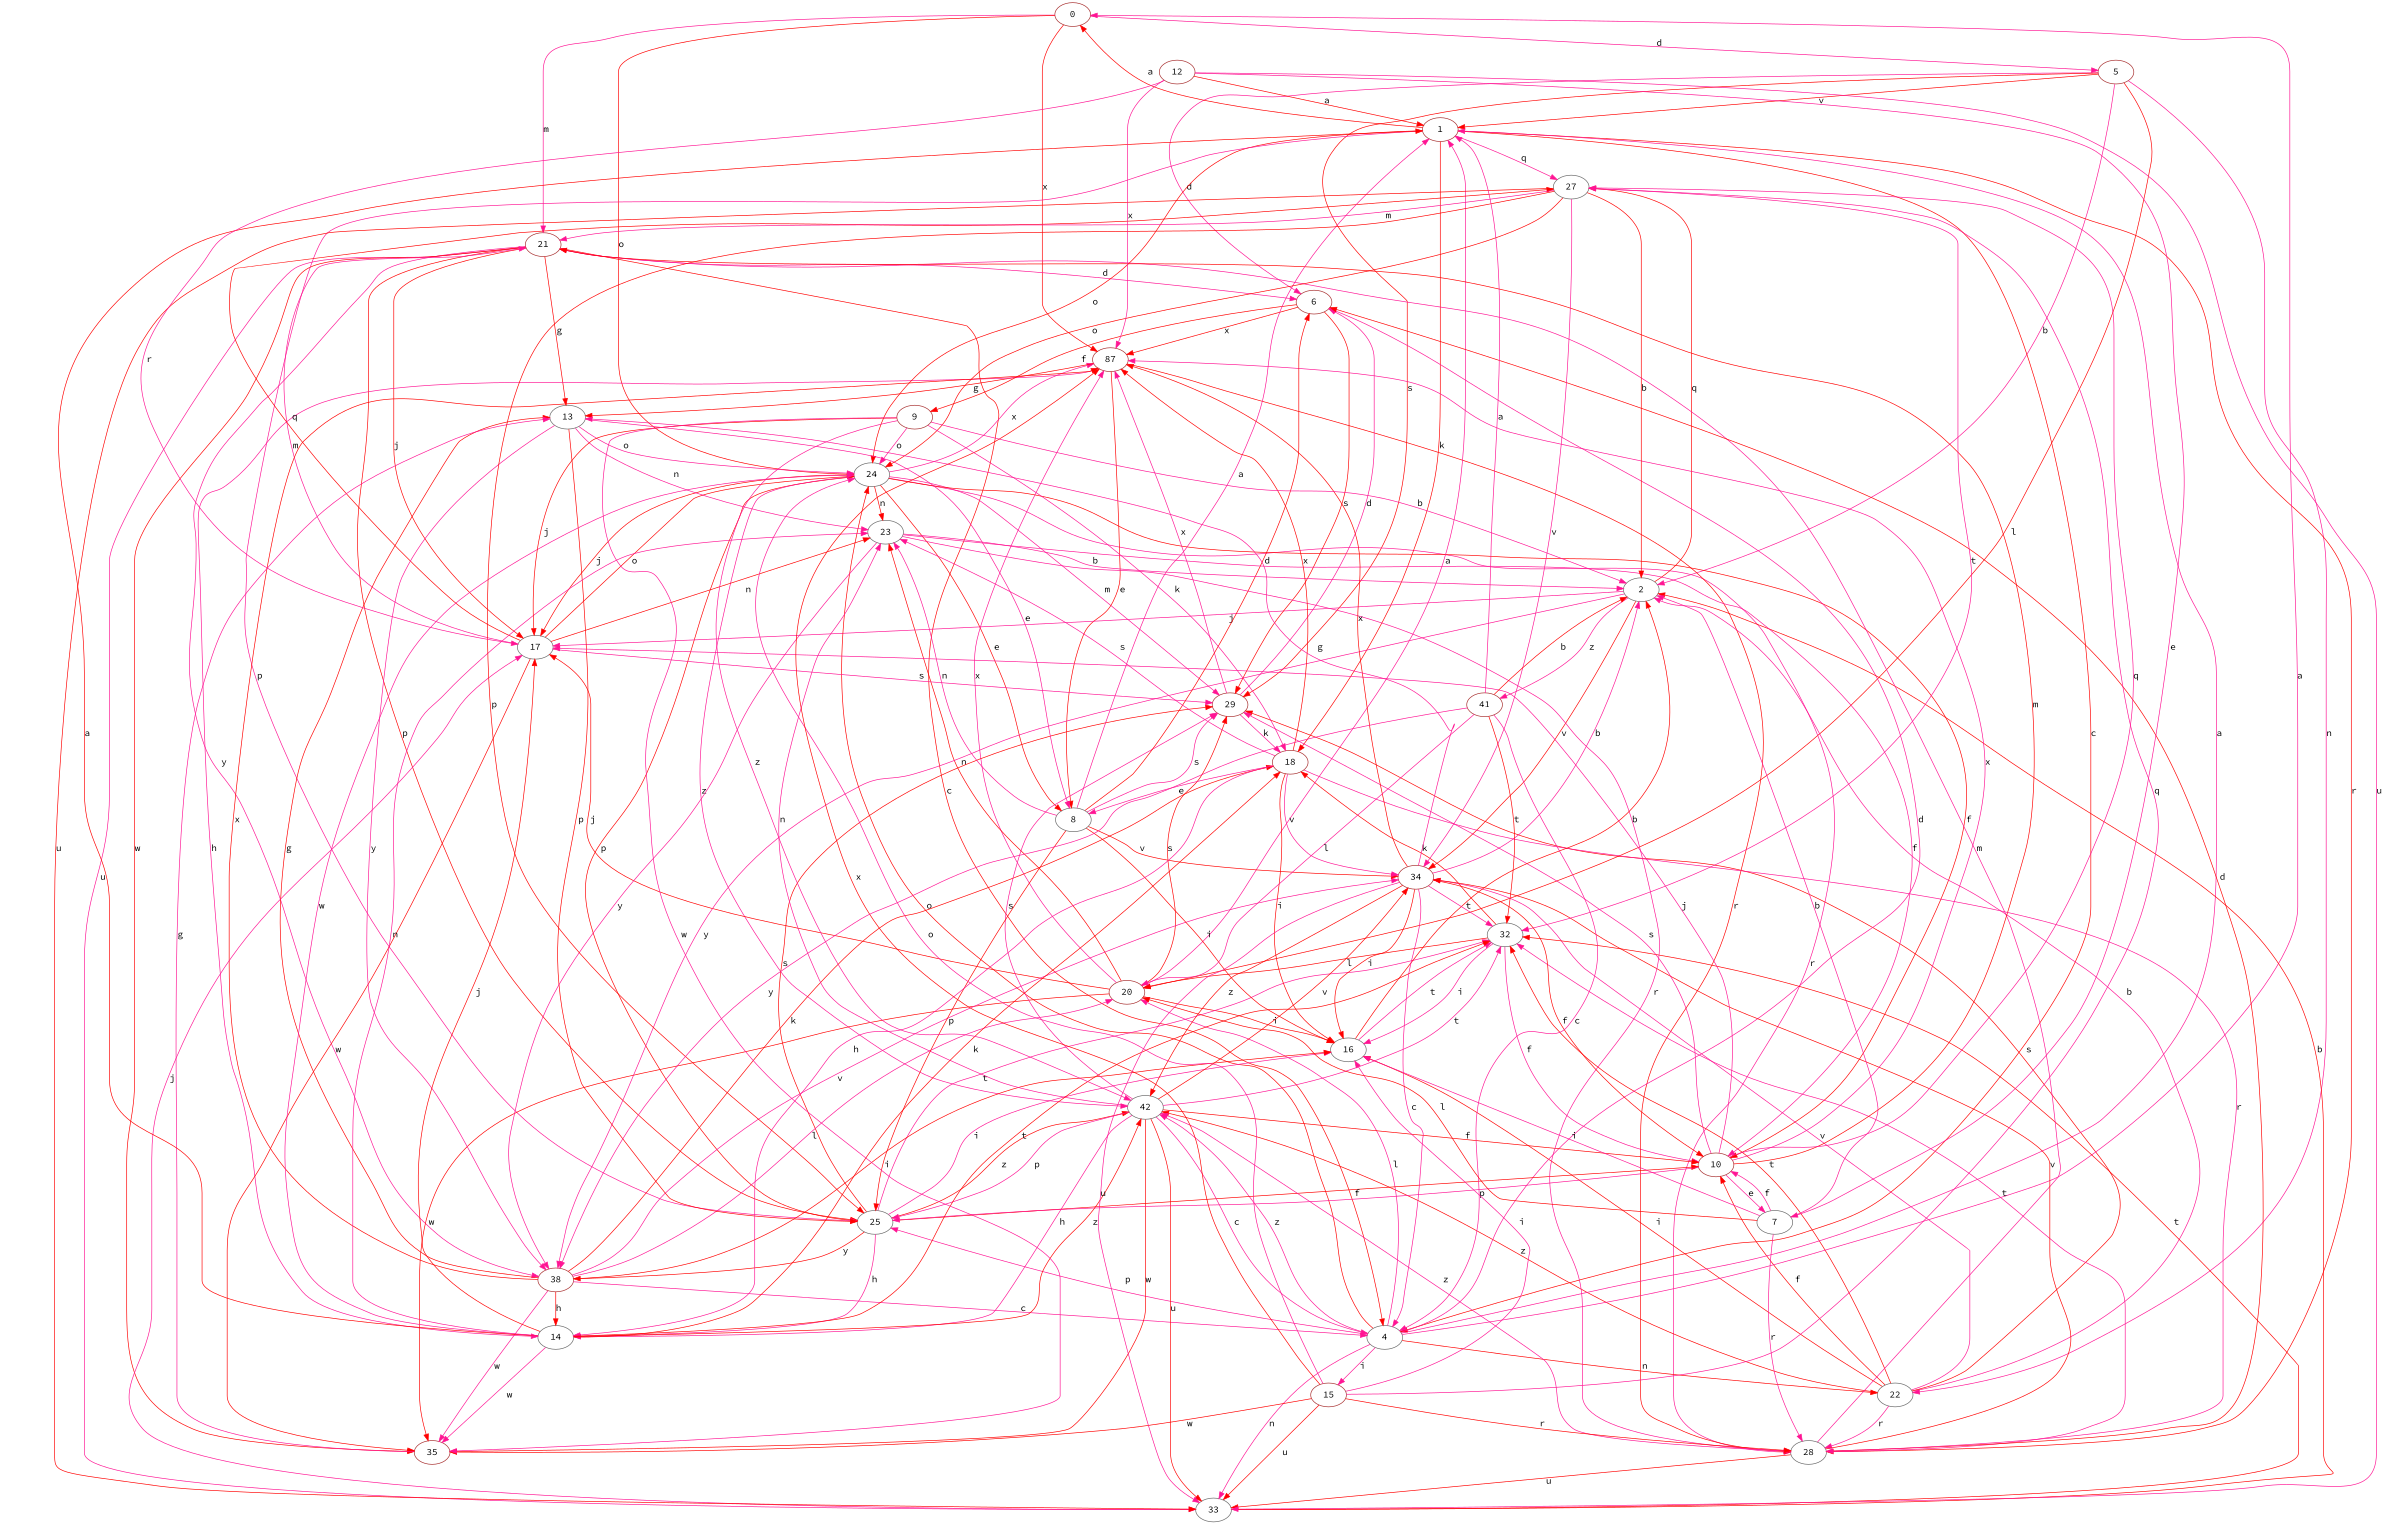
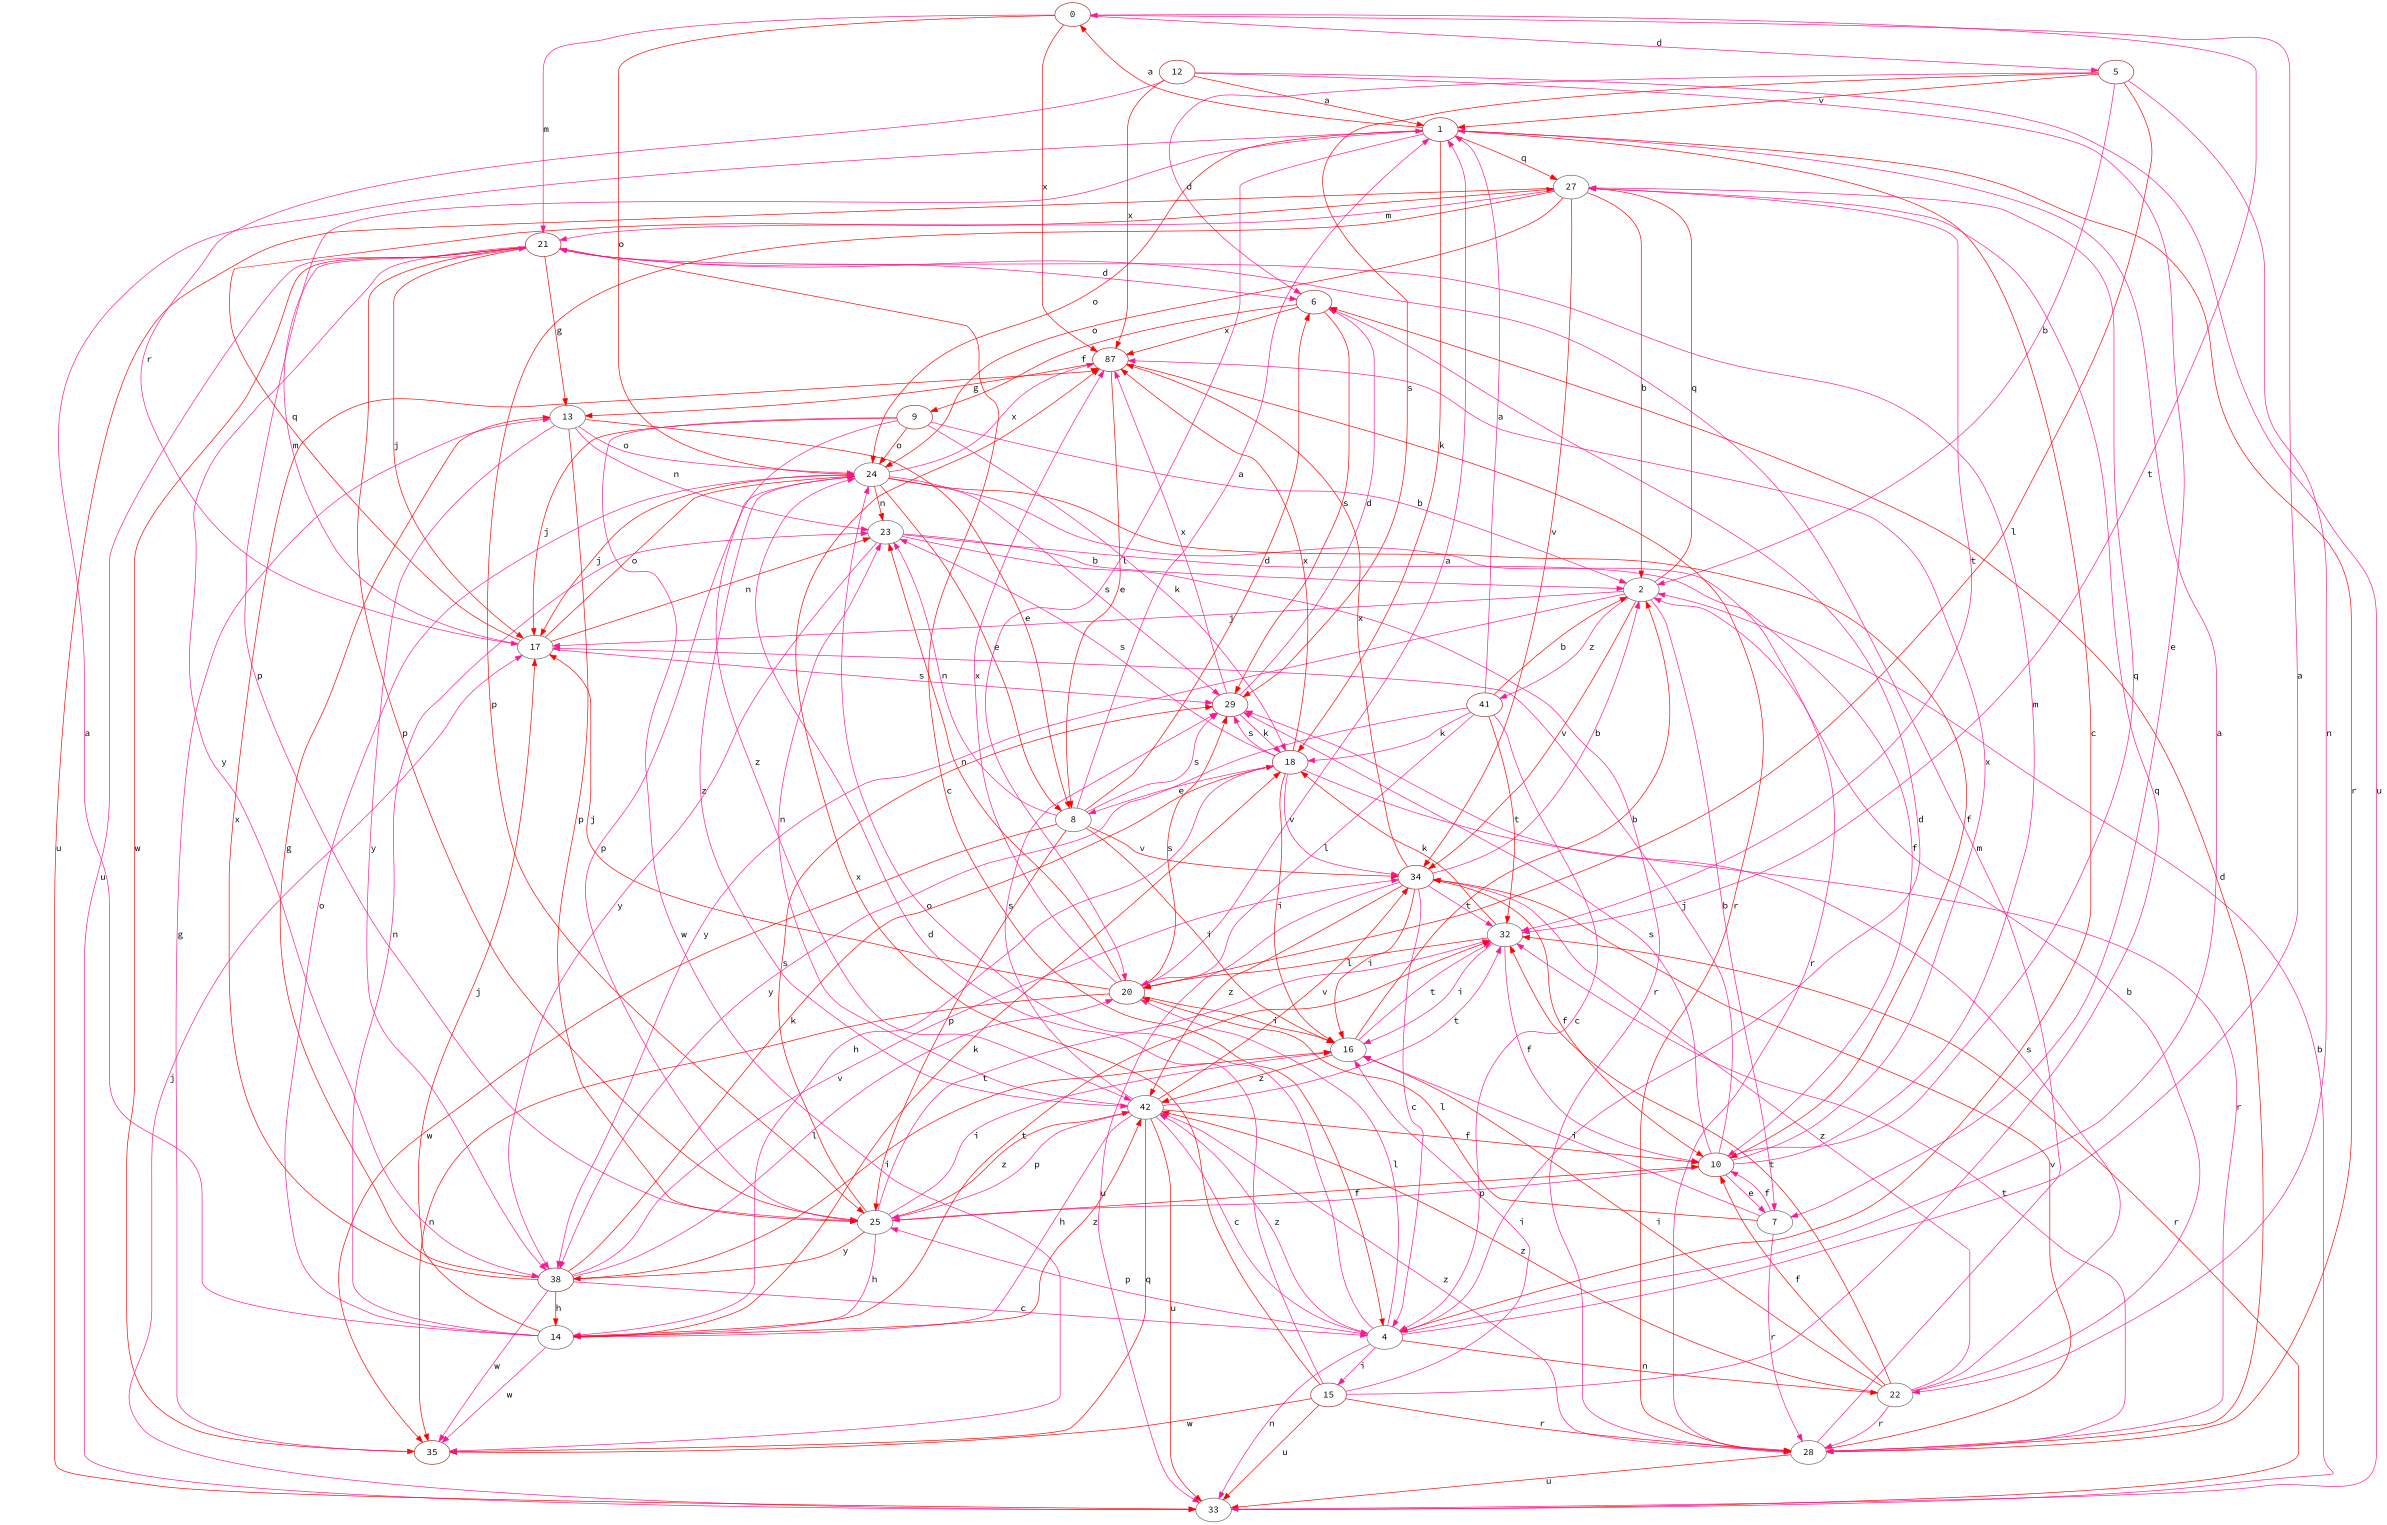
edge "0" -> "32": added, label "t"
edge "1" -> "27": color deeppink -> red
edge "12" -> "87": color deeppink -> red
edge "14" -> "1": color red -> deeppink
edge "10" -> "21": color red -> deeppink
edge "9" -> "24": color deeppink -> red
edge "13" -> "8": color deeppink -> red
edge "34" -> "13": removed, label "g"
edge "1" -> "20": added, label "l"
edge "27" -> "34": color deeppink -> red
edge "24" -> "29": label "m" -> "s"
edge "87" -> "14": removed, label "h"
edge "18" -> "29": added, label "s"
edge "41" -> "18": added, label "k"
edge "24" -> "25": color red -> deeppink
edge "14" -> "24": label "w" -> "o"
edge "7" -> "2": reversed
edge "22" -> "29": color red -> deeppink
edge "15" -> "24": label "o" -> "d"
edge "4" -> "24": color red -> deeppink
edge "16" -> "42": added, label "z"
edge "17" -> "35": now "8" -> "35"
edge "22" -> "34": label "v" -> "z"
edge "20" -> "35": label "w" -> "n"
edge "33" -> "32": label "t" -> "r"
edge "42" -> "35": label "w" -> "q"
edge "33" -> "2": color red -> deeppink
